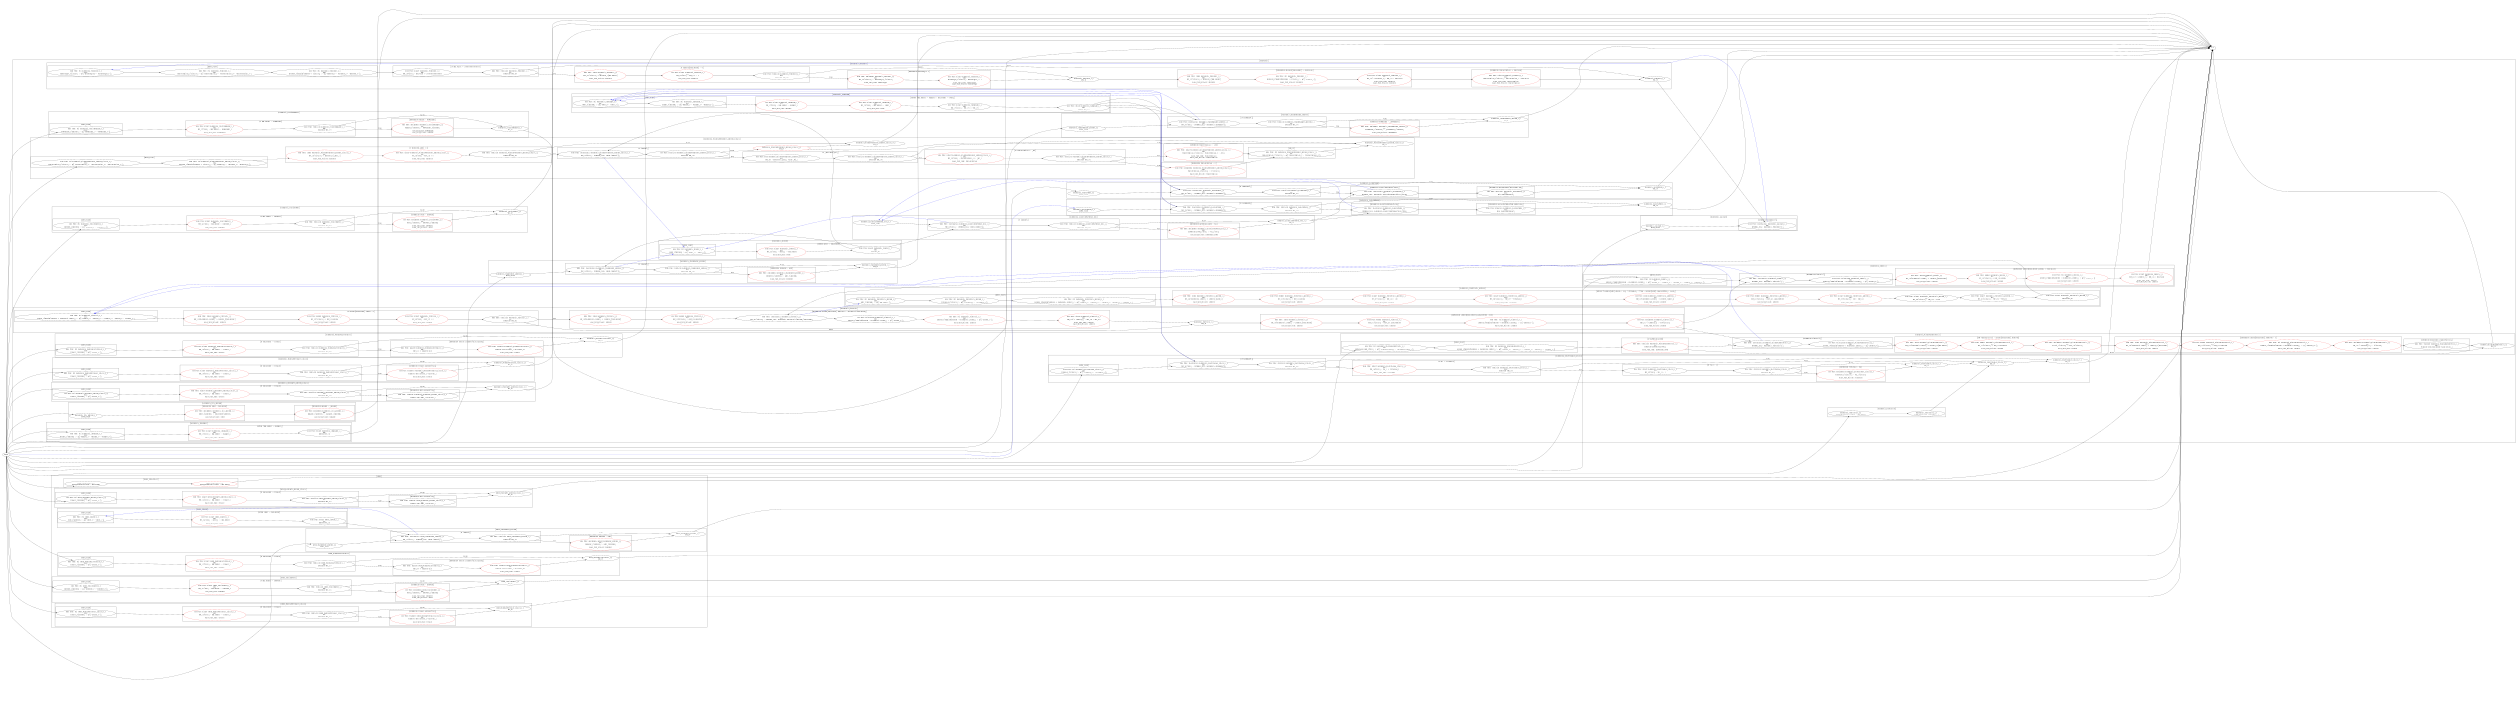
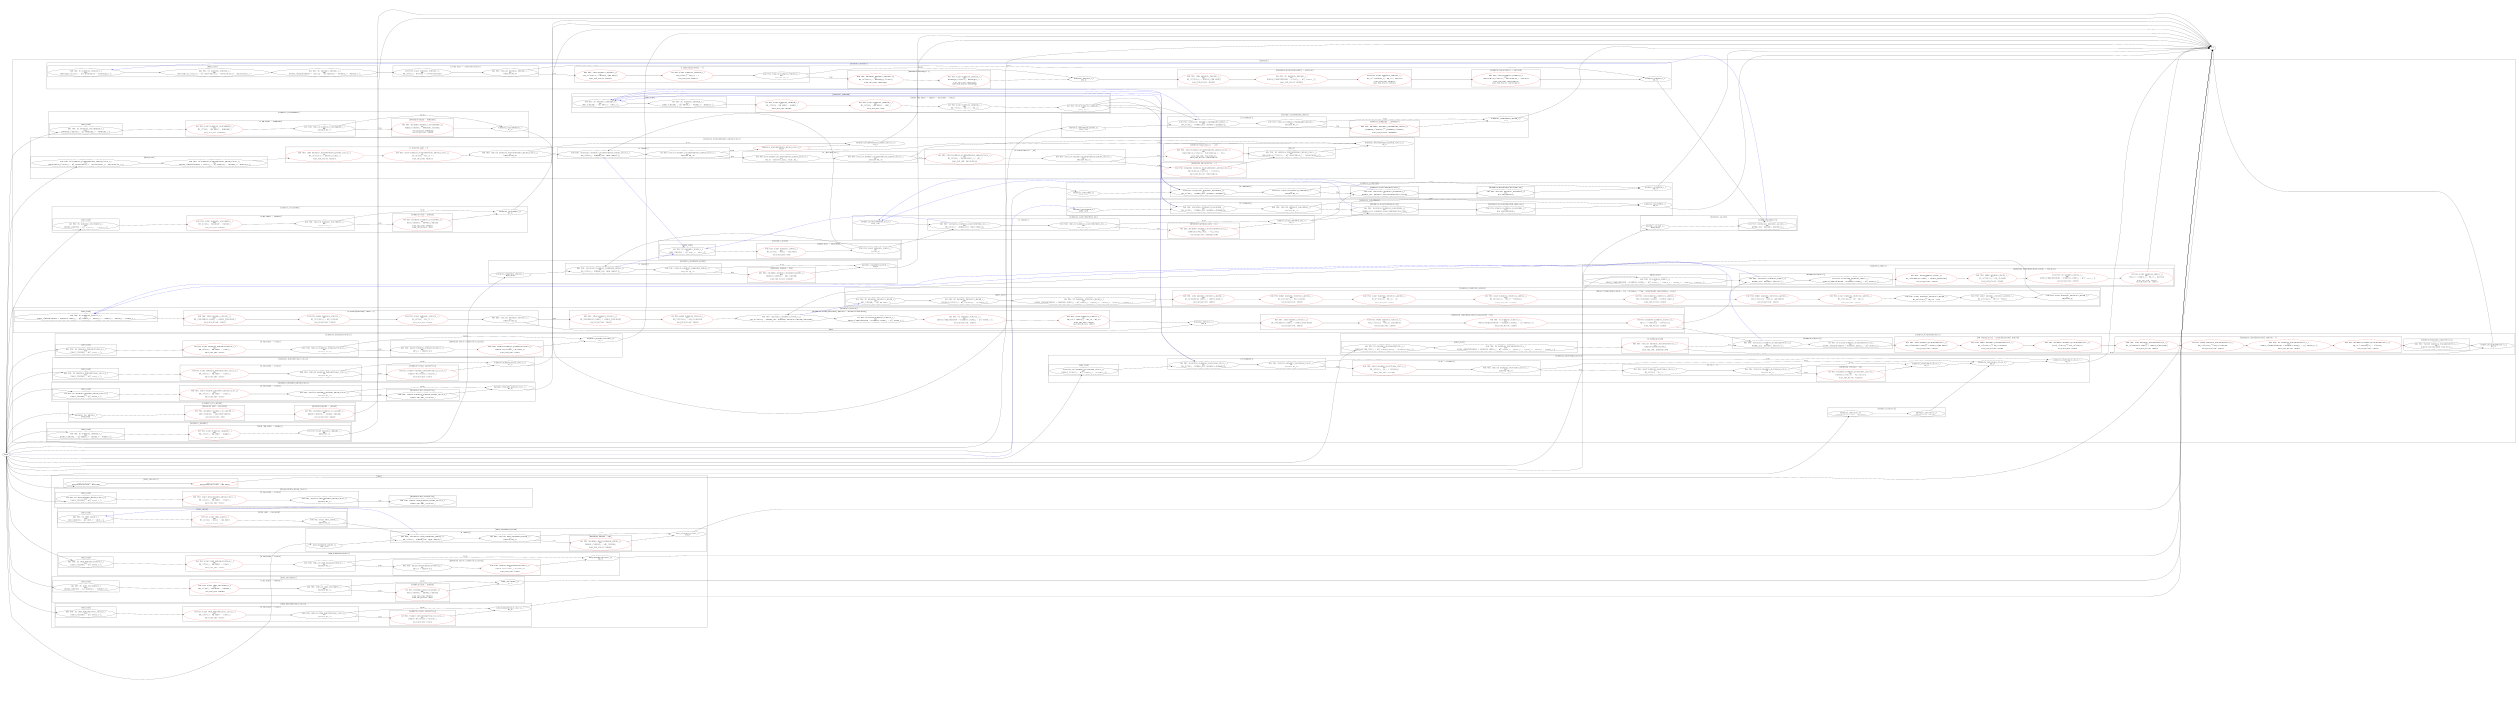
node "Owned_WthdrawTo_address_uint256_3_0 END_IF": removed
